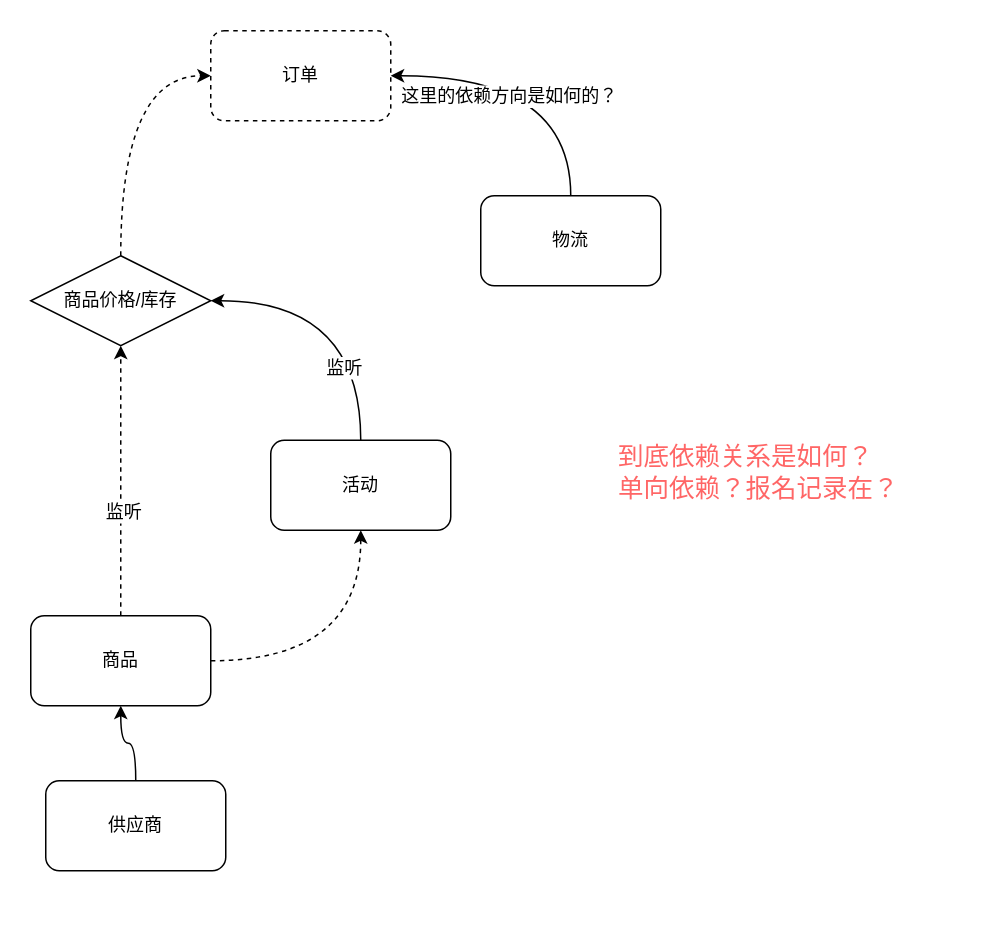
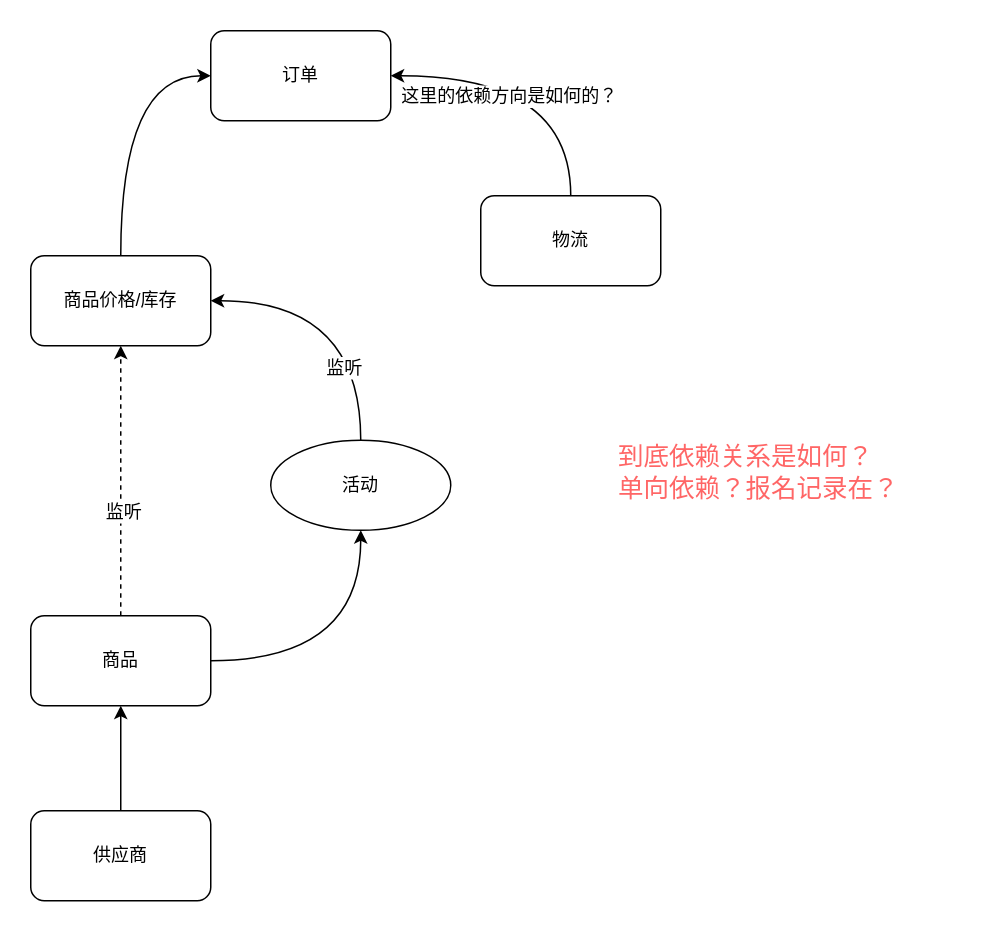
node "订单": style dashed -> solid
edge "商品价格/库存" -> "订单": style dashed -> solid
node "商品价格/库存": shape diamond -> rounded rectangle
node "活动": shape rounded rectangle -> ellipse
edge "商品" -> "活动": style dashed -> solid
node "供应商": moved (136, 826) -> (121, 856)
